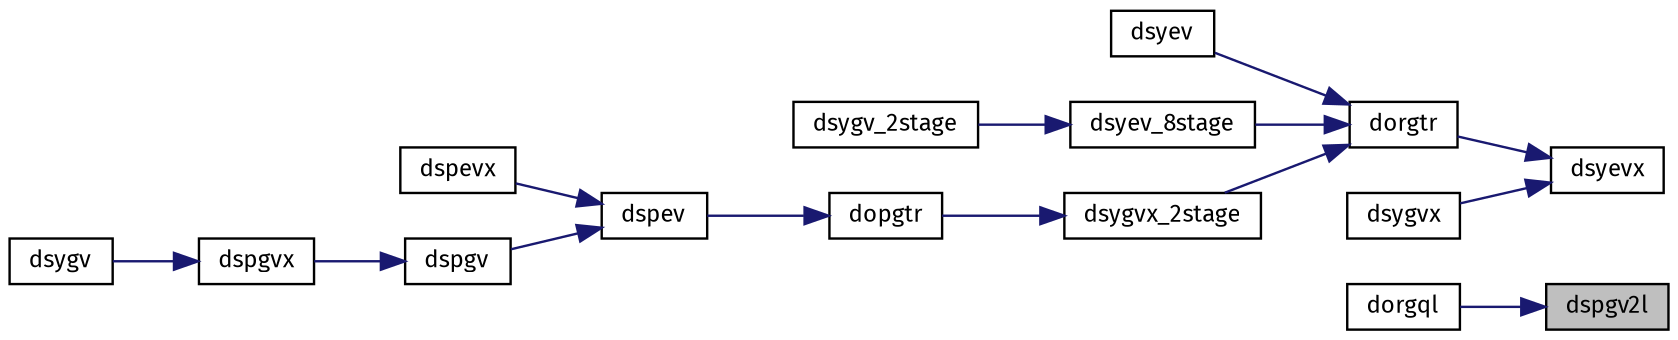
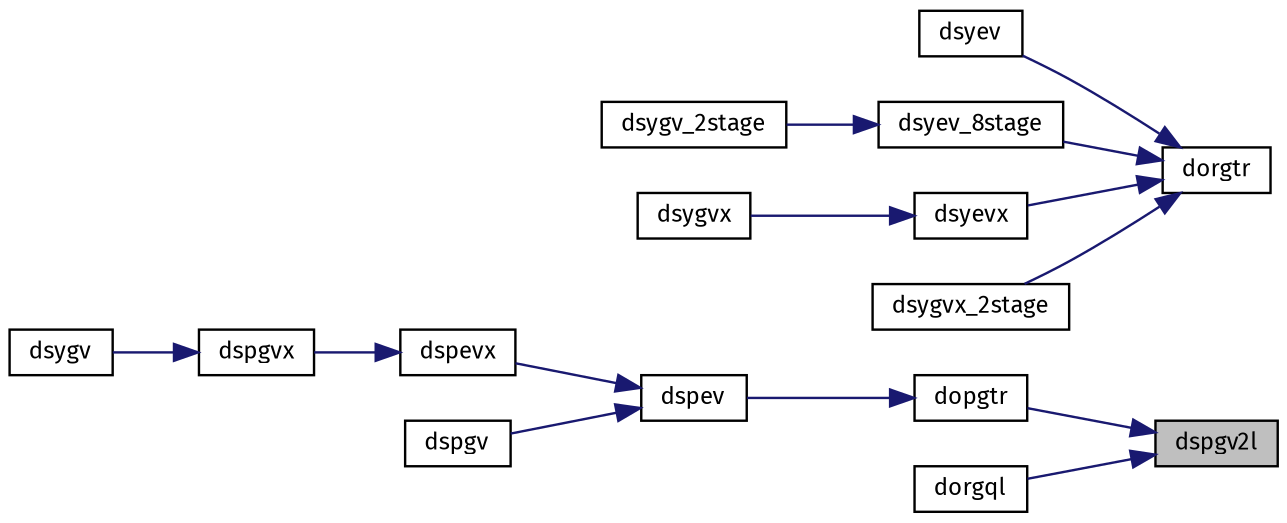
edge "dorgtr" -> "dsyevx": reversed
edge "dopgtr" -> "dsygvx_2stage": now "dopgtr" -> "dspgv2l"
edge "dspgvx" -> "dspgv": now "dspgvx" -> "dspevx"
